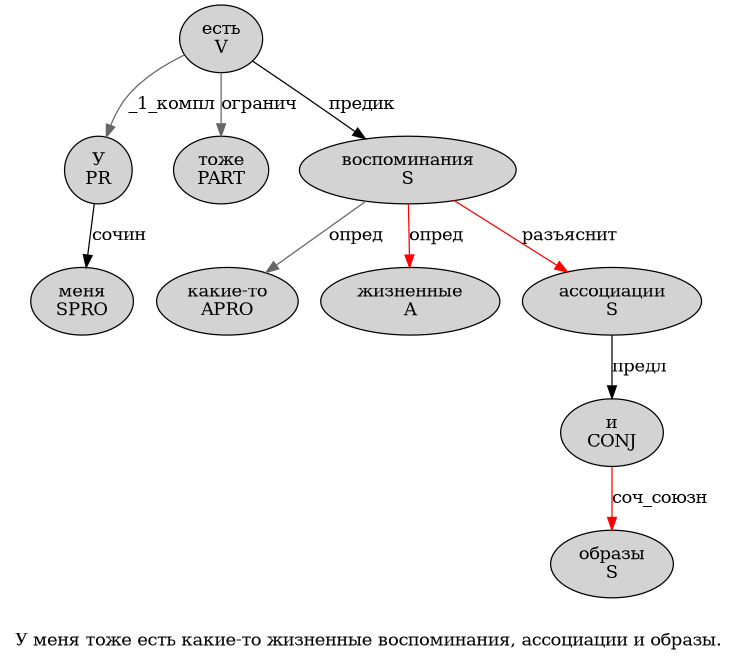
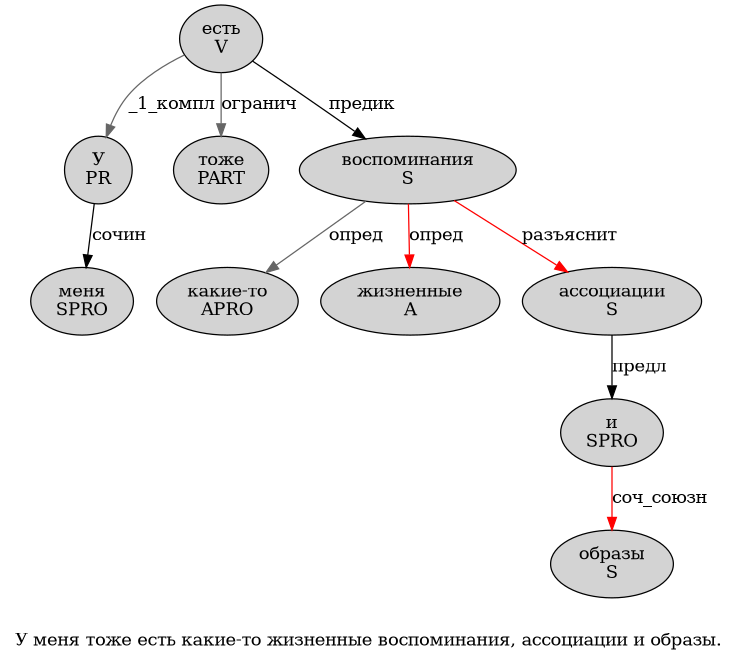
node "и CONJ": label "и CONJ" -> "и SPRO"
